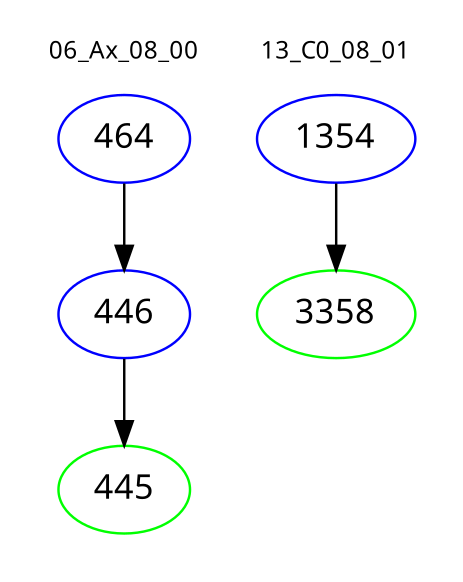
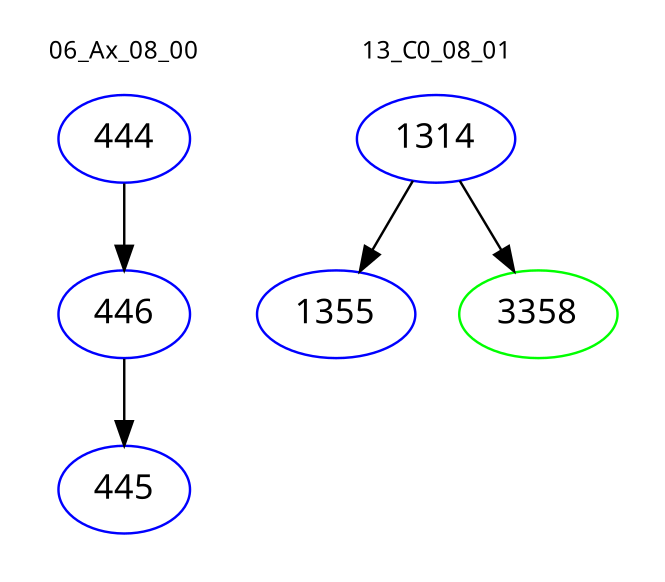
node "464": label "464" -> "444"
node "1354": label "1354" -> "1314"
node "1355": added
node "445": color green -> blue
